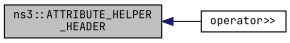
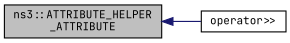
node "ns3::ATTRIBUTE_HELPER _HEADER": label "ns3::ATTRIBUTE_HELPER _HEADER" -> "ns3::ATTRIBUTE_HELPER _ATTRIBUTE"
